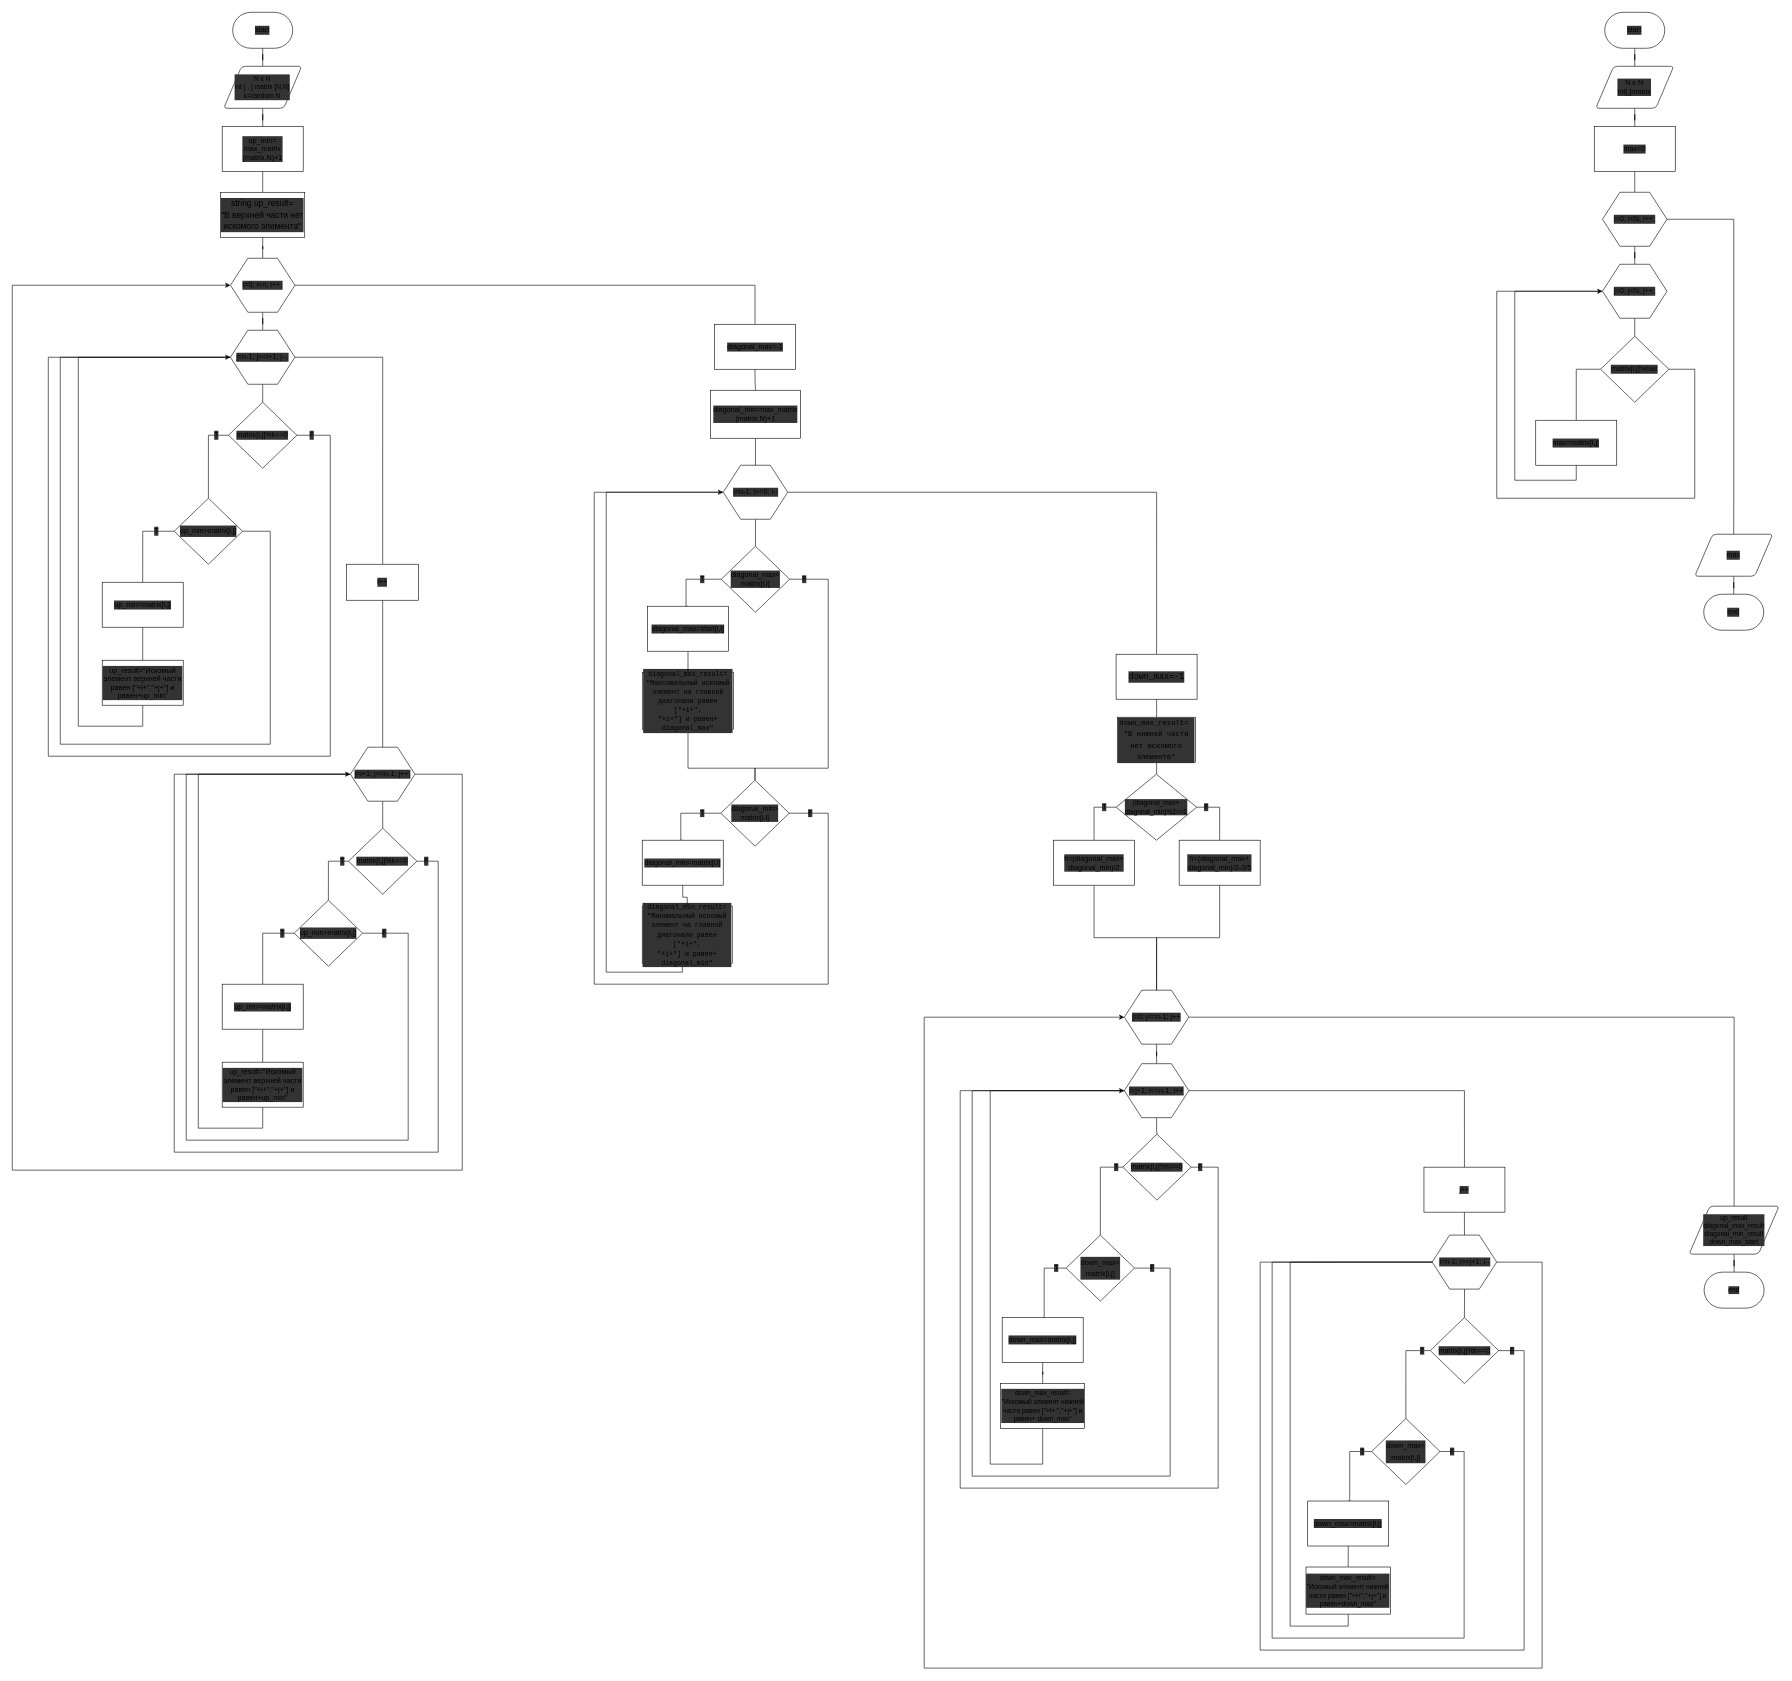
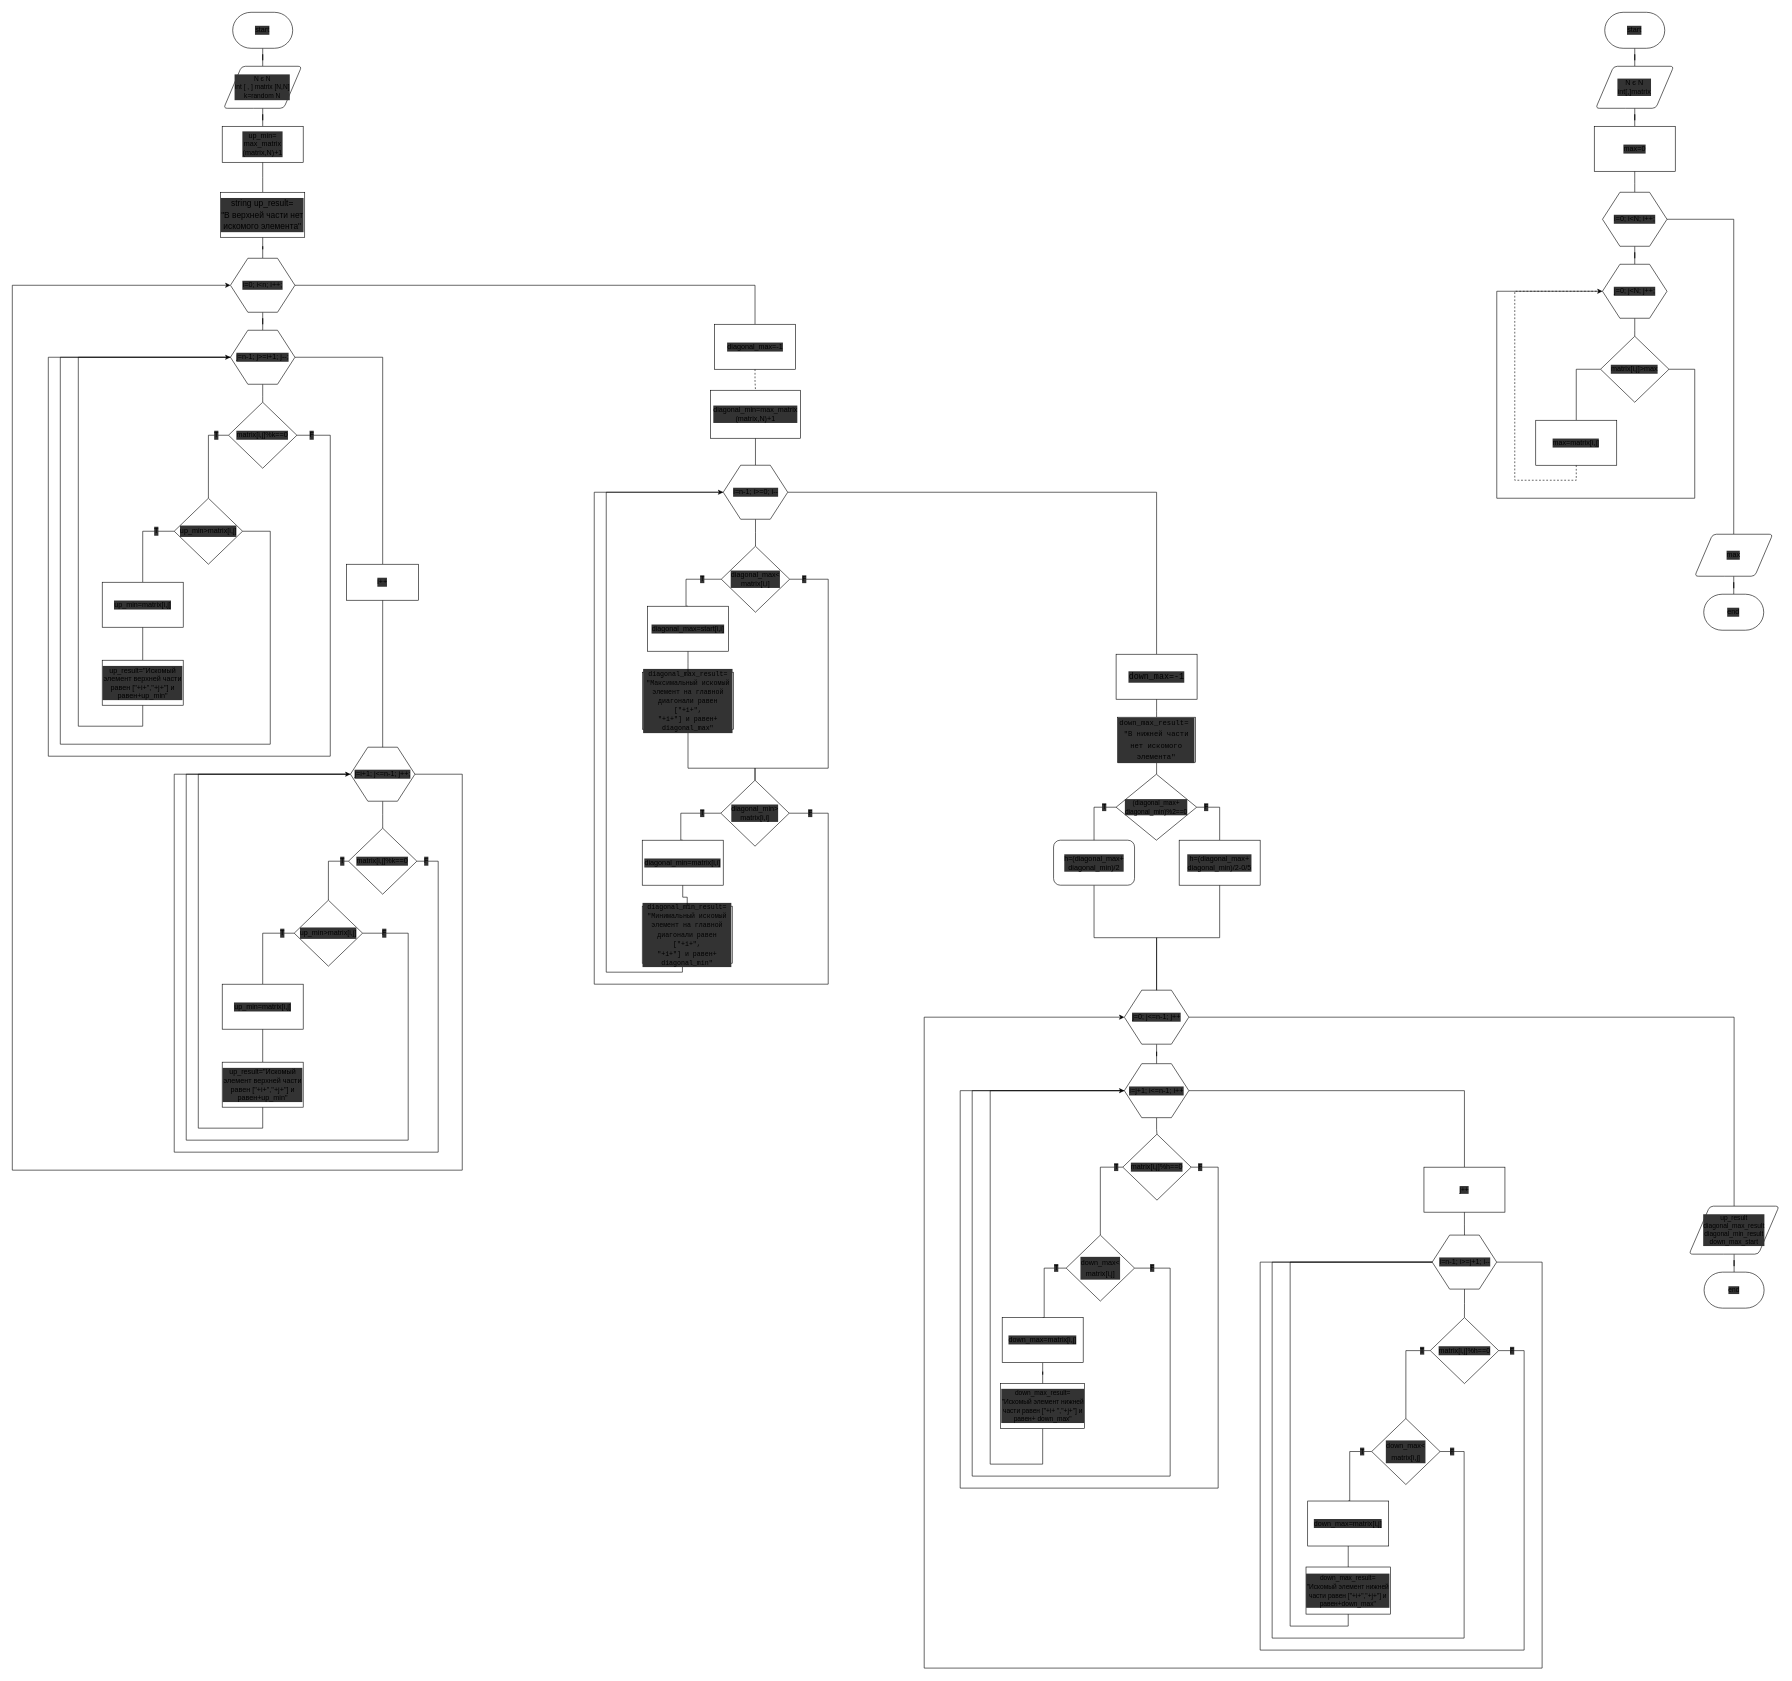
node "up_min=max_matrix (matrix,N)+1": size 81x45 -> 81x36
edge "diagonal_max=-1" -- "diagonal_min=max_matrix(matrix,N)+1": style solid -> dashed
edge "j=0; j<N; j++;" -- "max=matrix[i,j]": style solid -> dashed
node "h=(diagonal_max+ diagonal_min)/2": shape rectangle -> rounded rectangle
